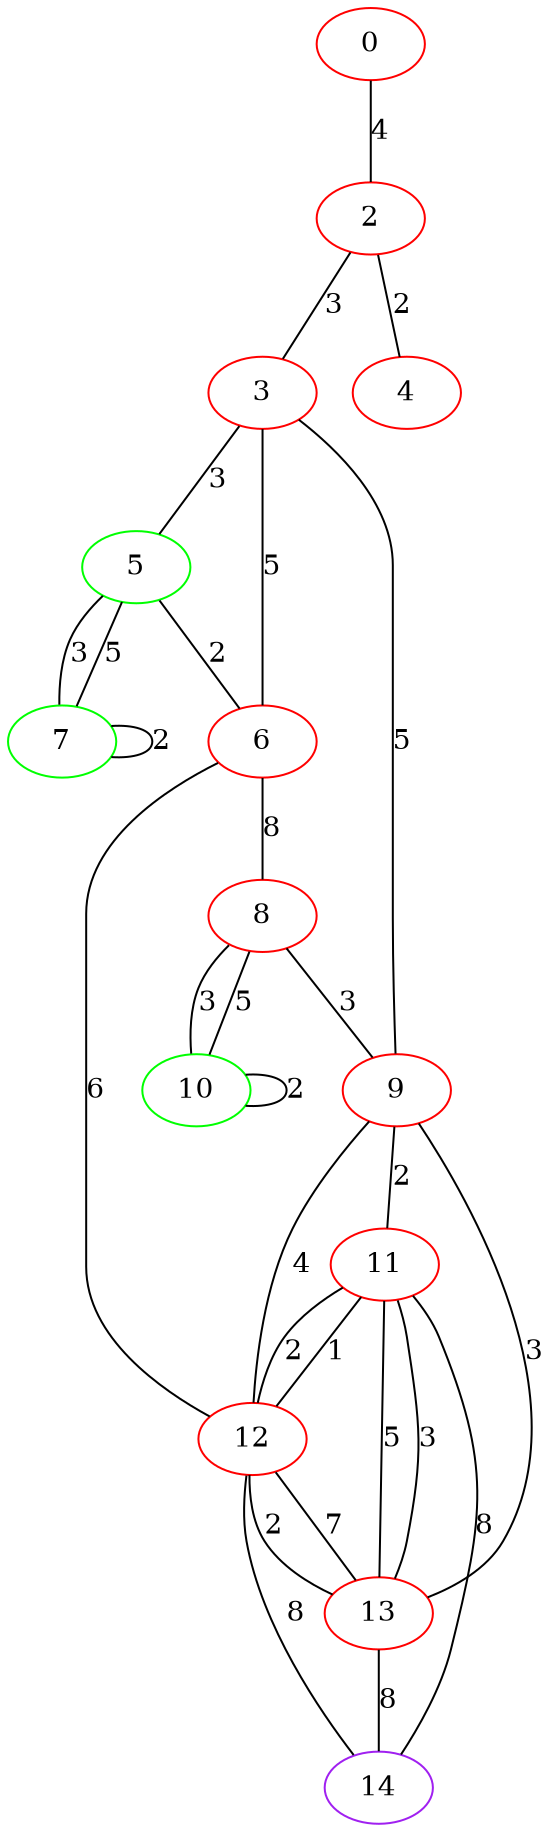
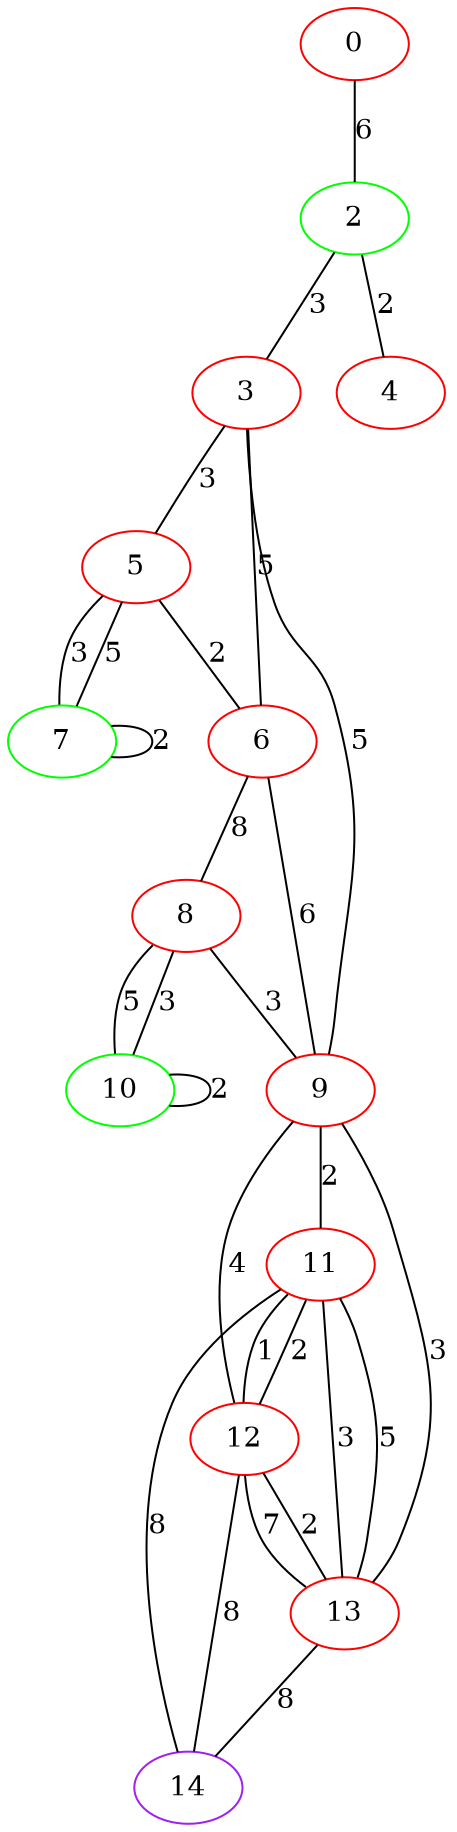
edge "0" -- "2": label "4" -> "6"
node "2": color red -> green
node "5": color green -> red
edge "6" -- "12": now "6" -- "9"
